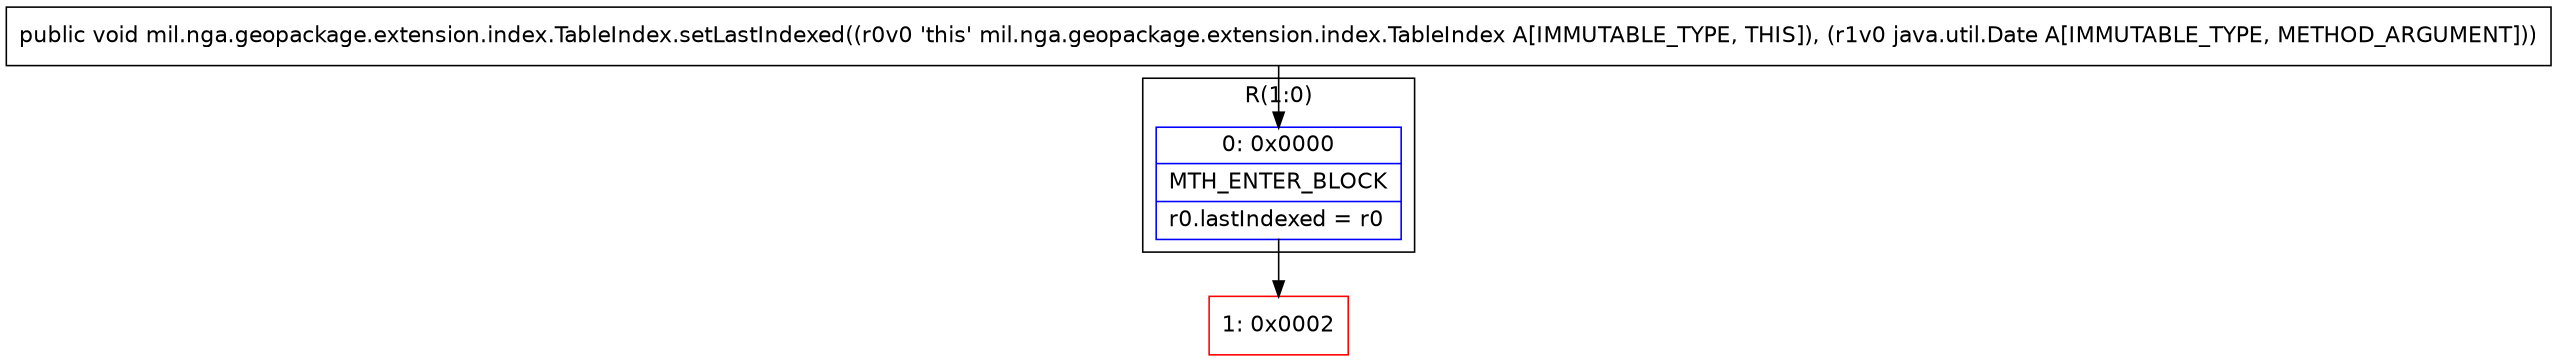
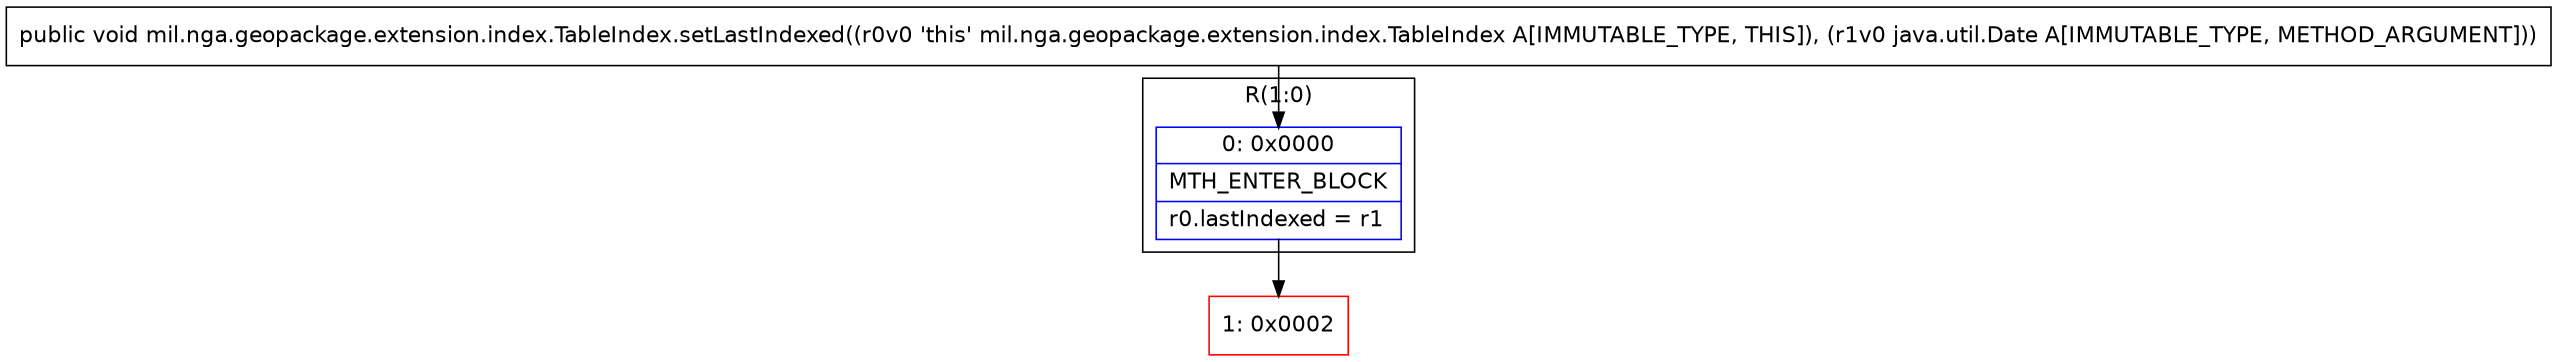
node "0: 0x0000": text "r0.lastIndexed = r0" -> "r0.lastIndexed = r1"
